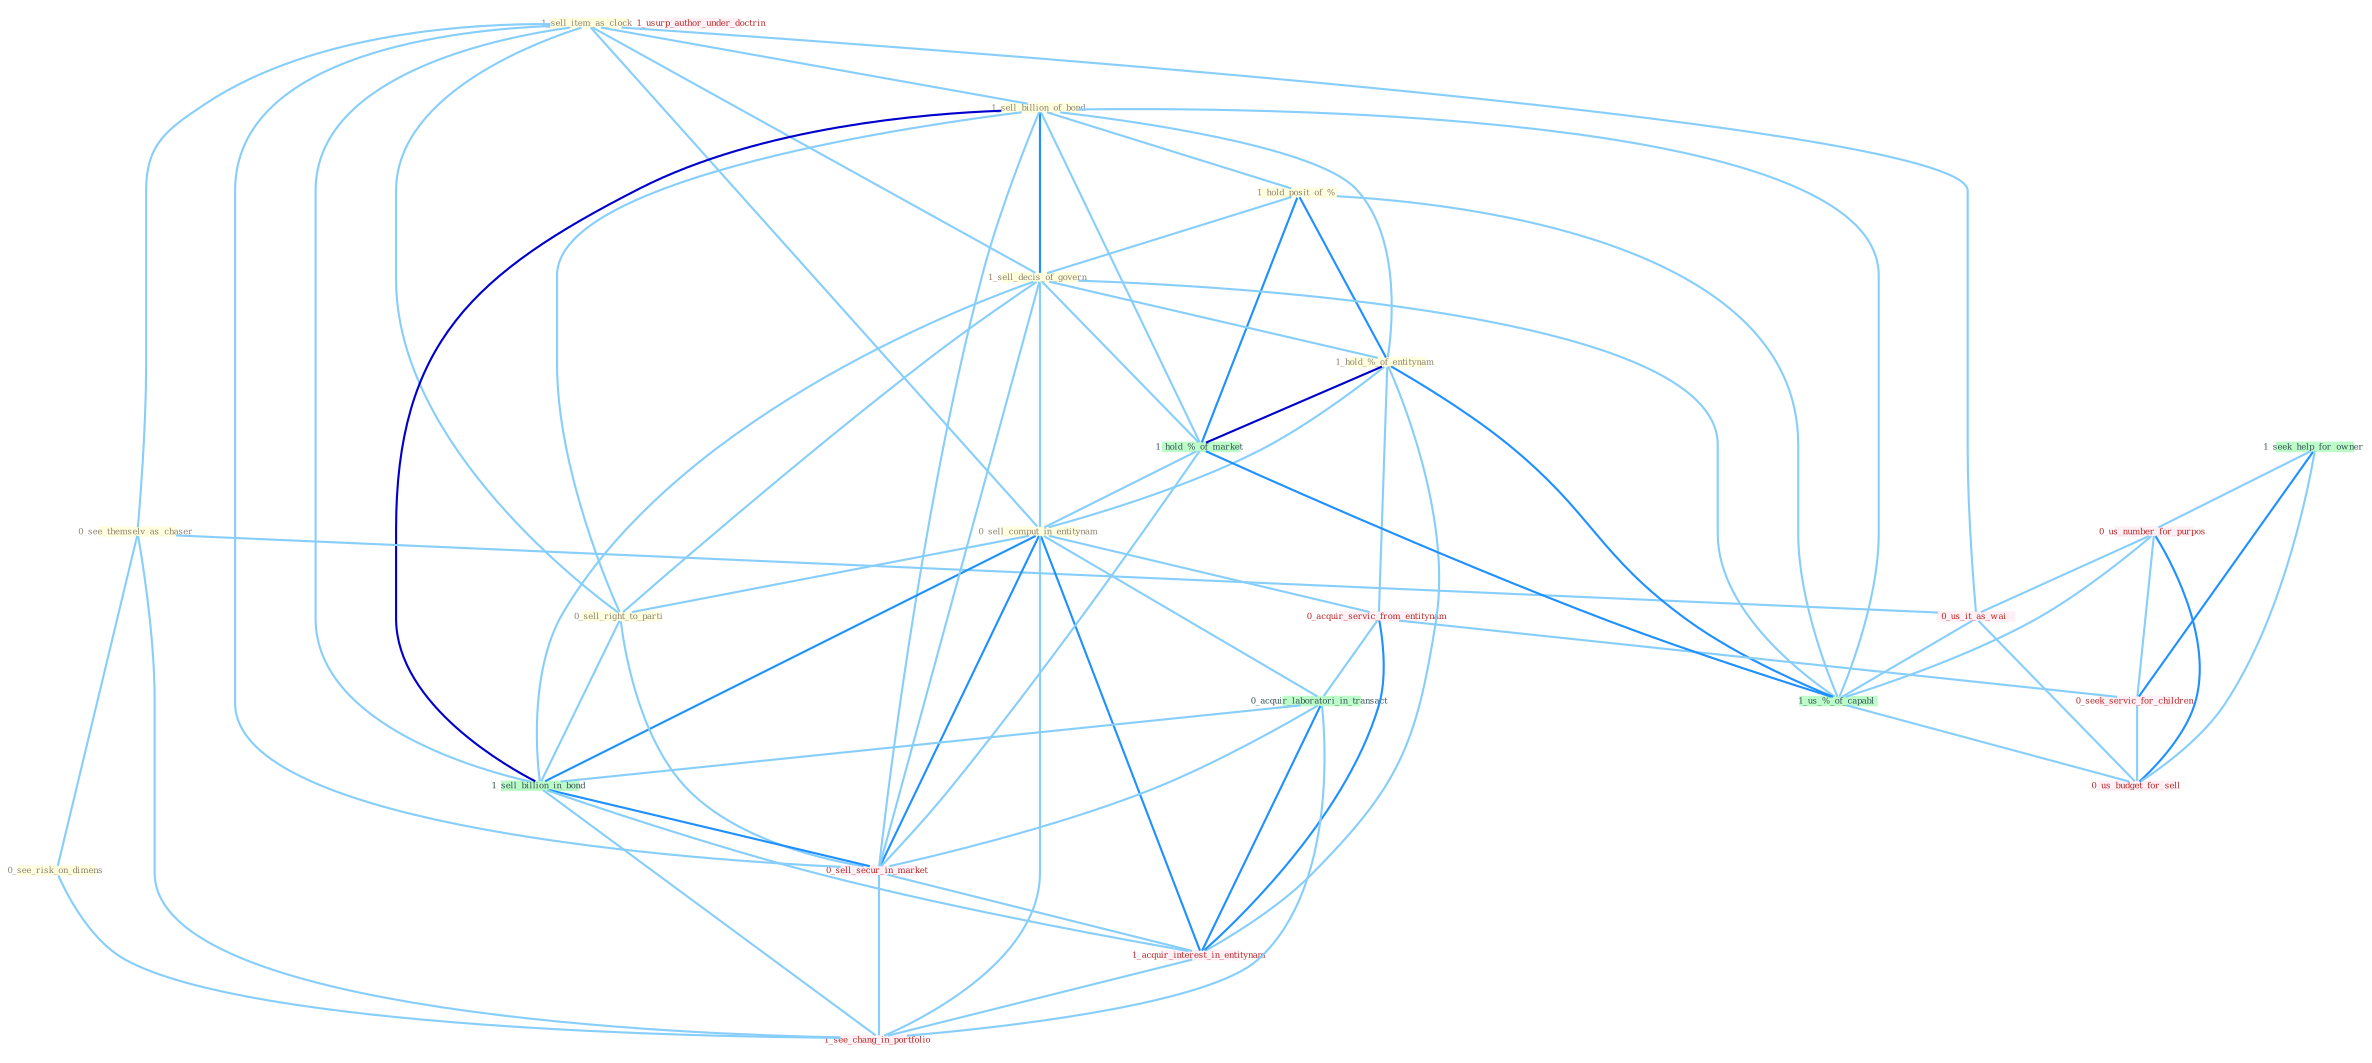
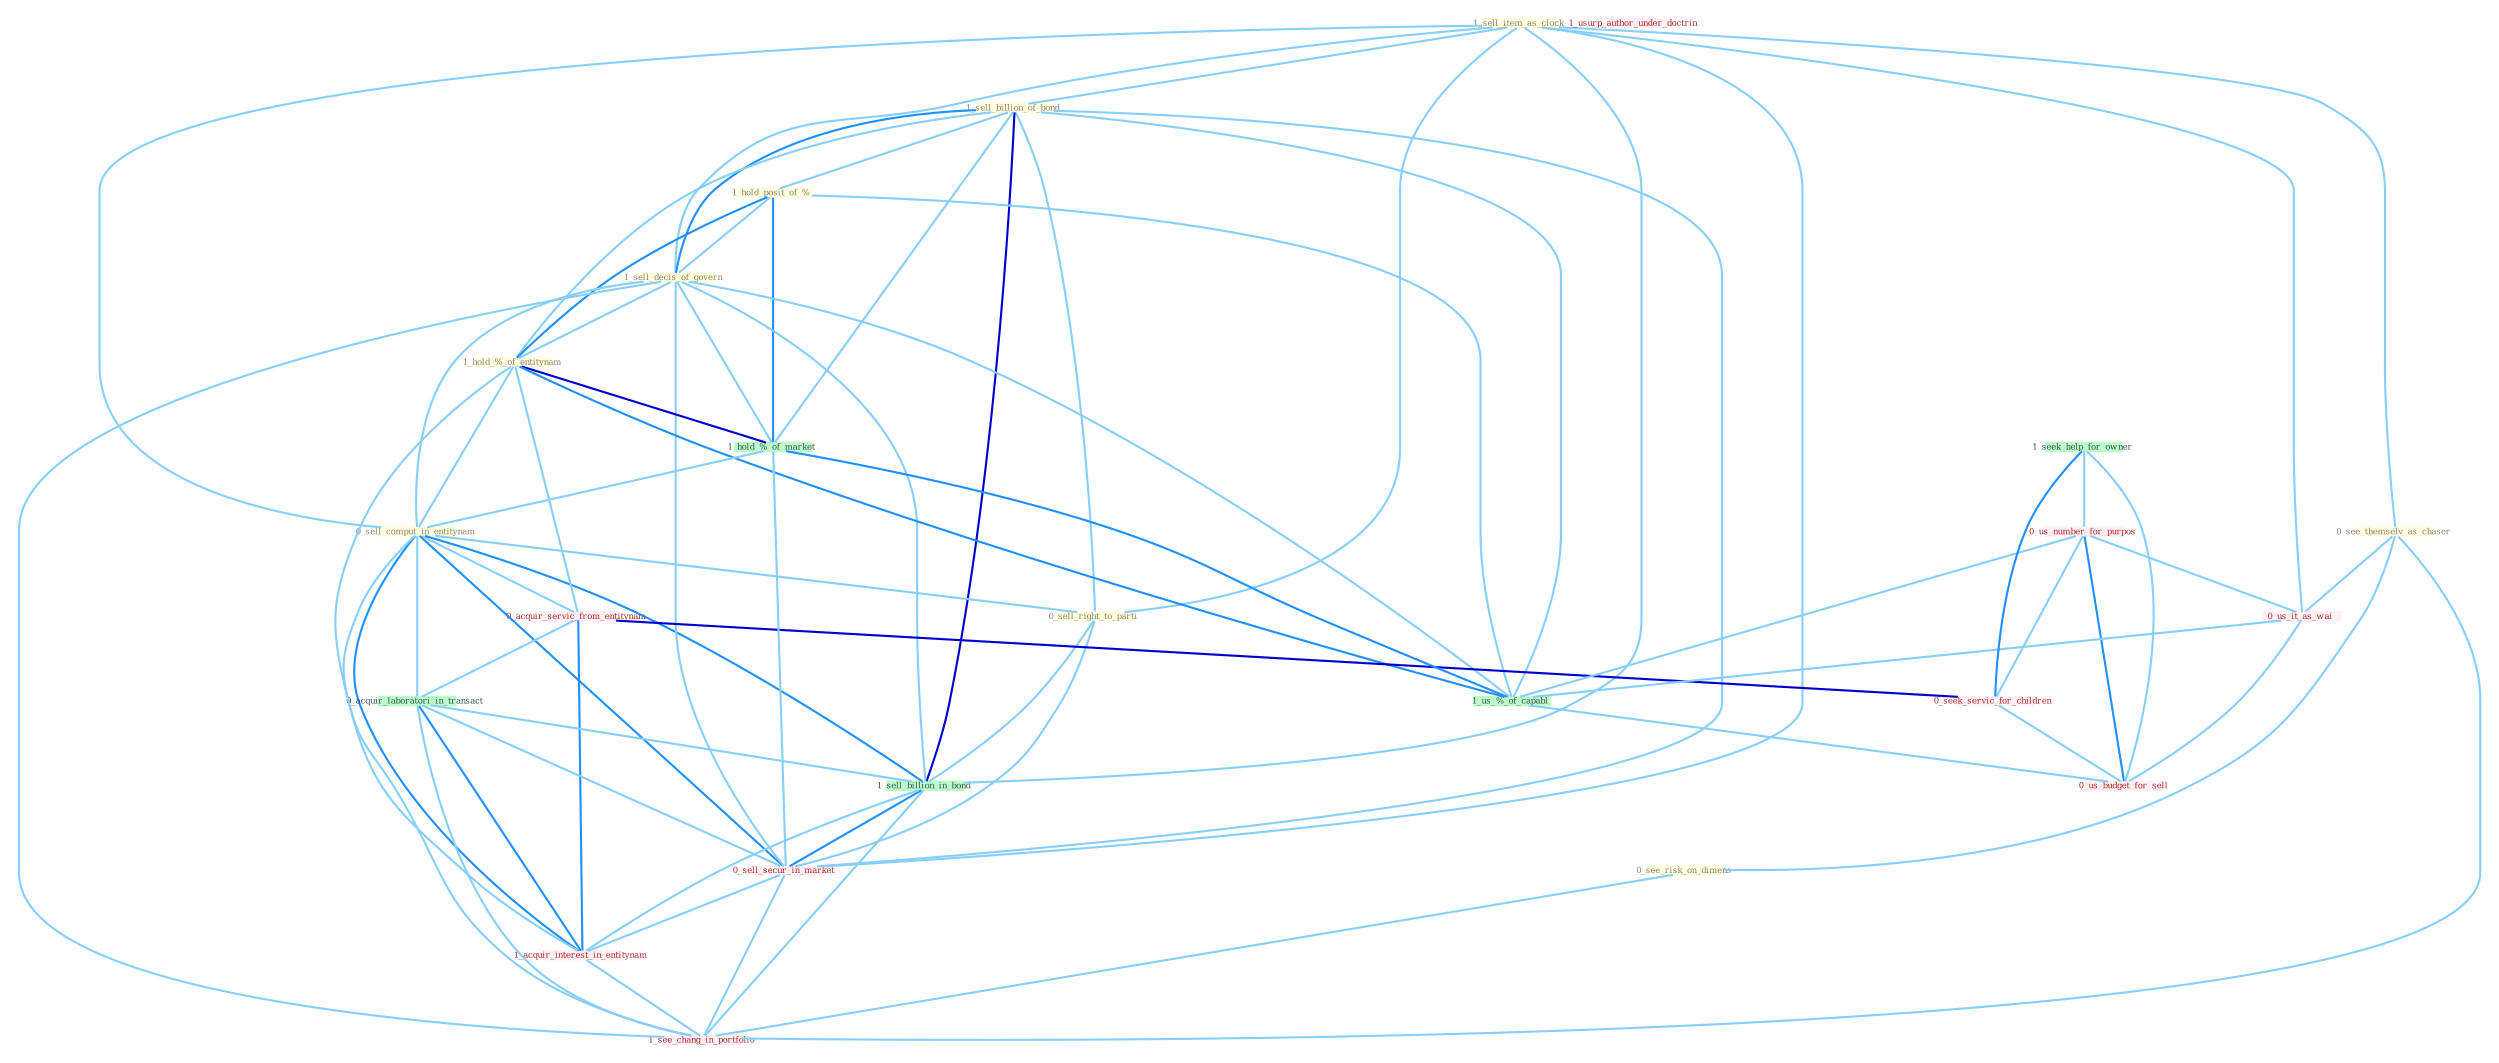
edge "1_sell_decis_of_govern" -- "0_sell_right_to_parti": now "1_sell_decis_of_govern" -- "1_see_chang_in_portfolio"
edge "0_acquir_servic_from_entitynam" -- "0_seek_servic_for_children": color #87cefa -> #0000cd
